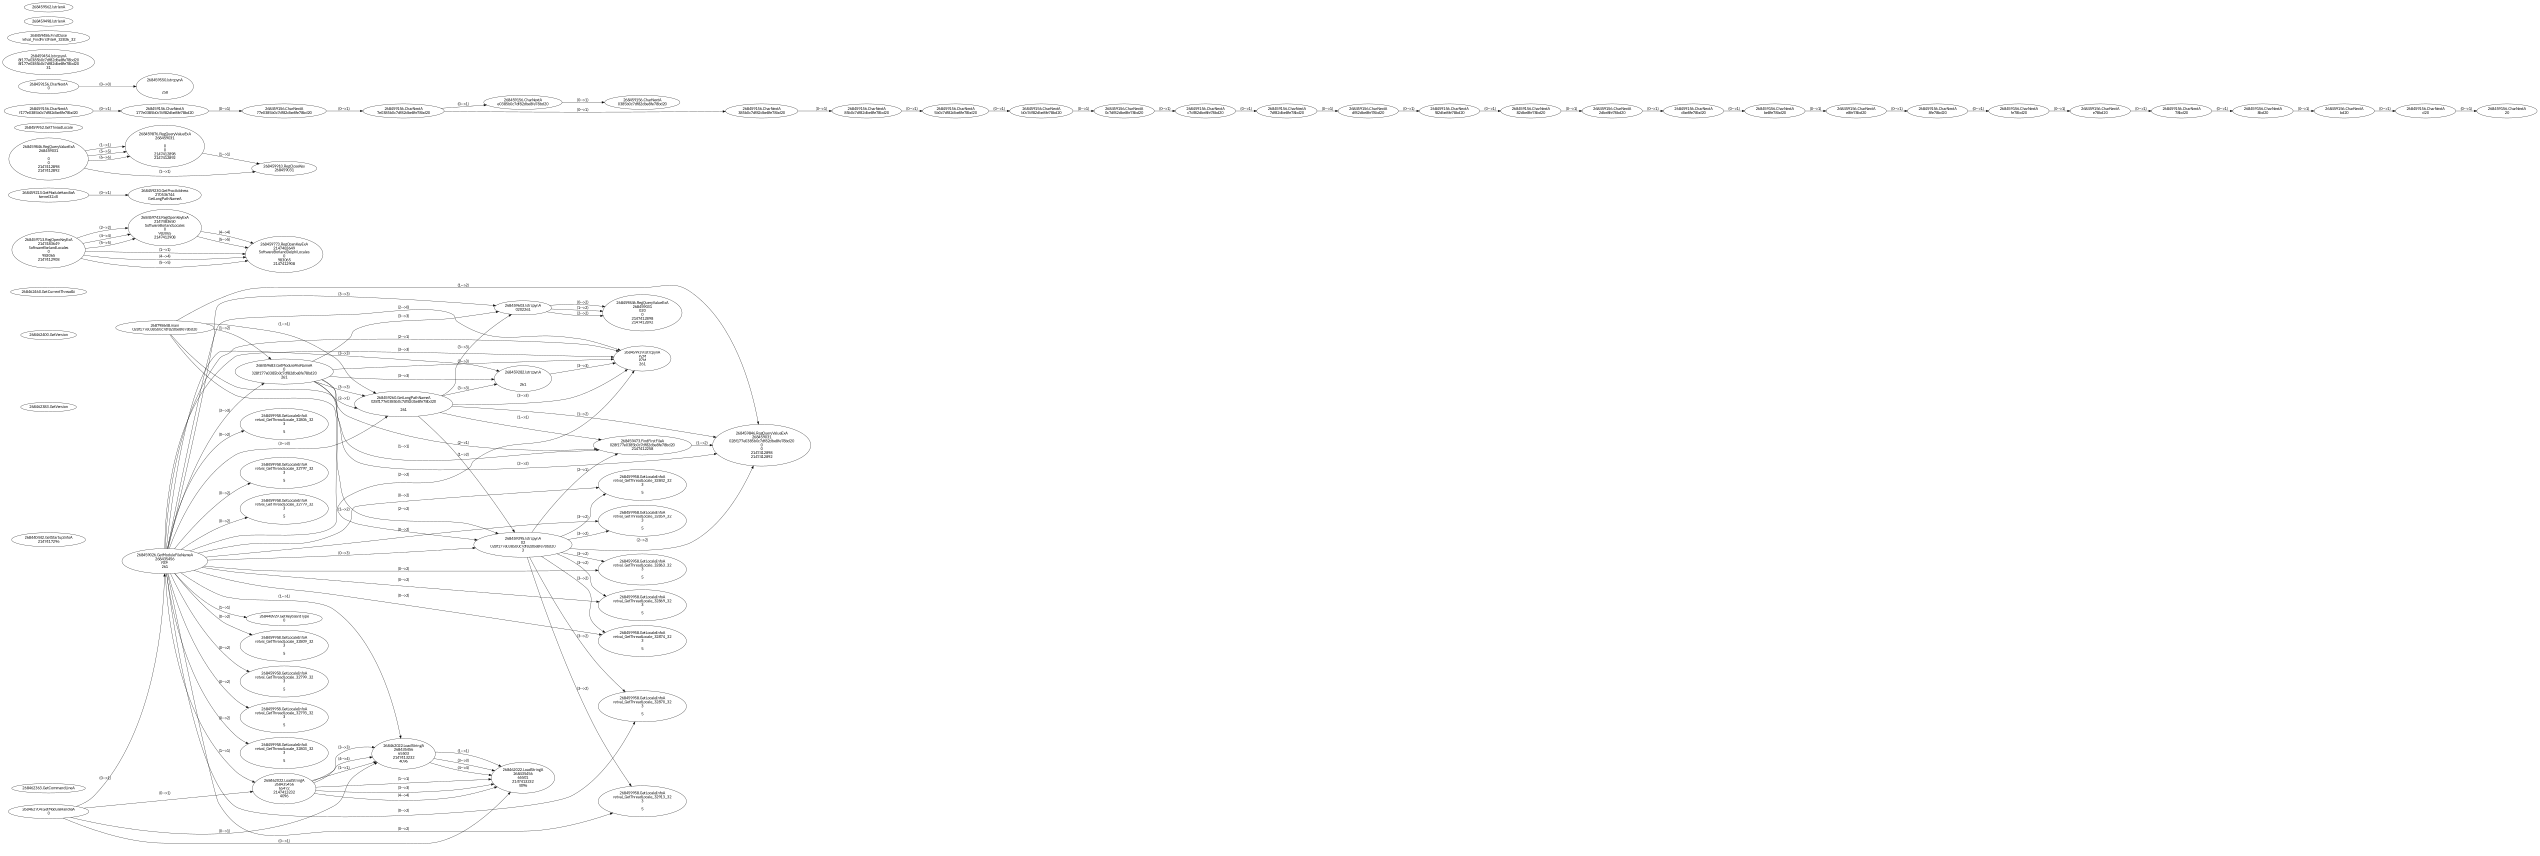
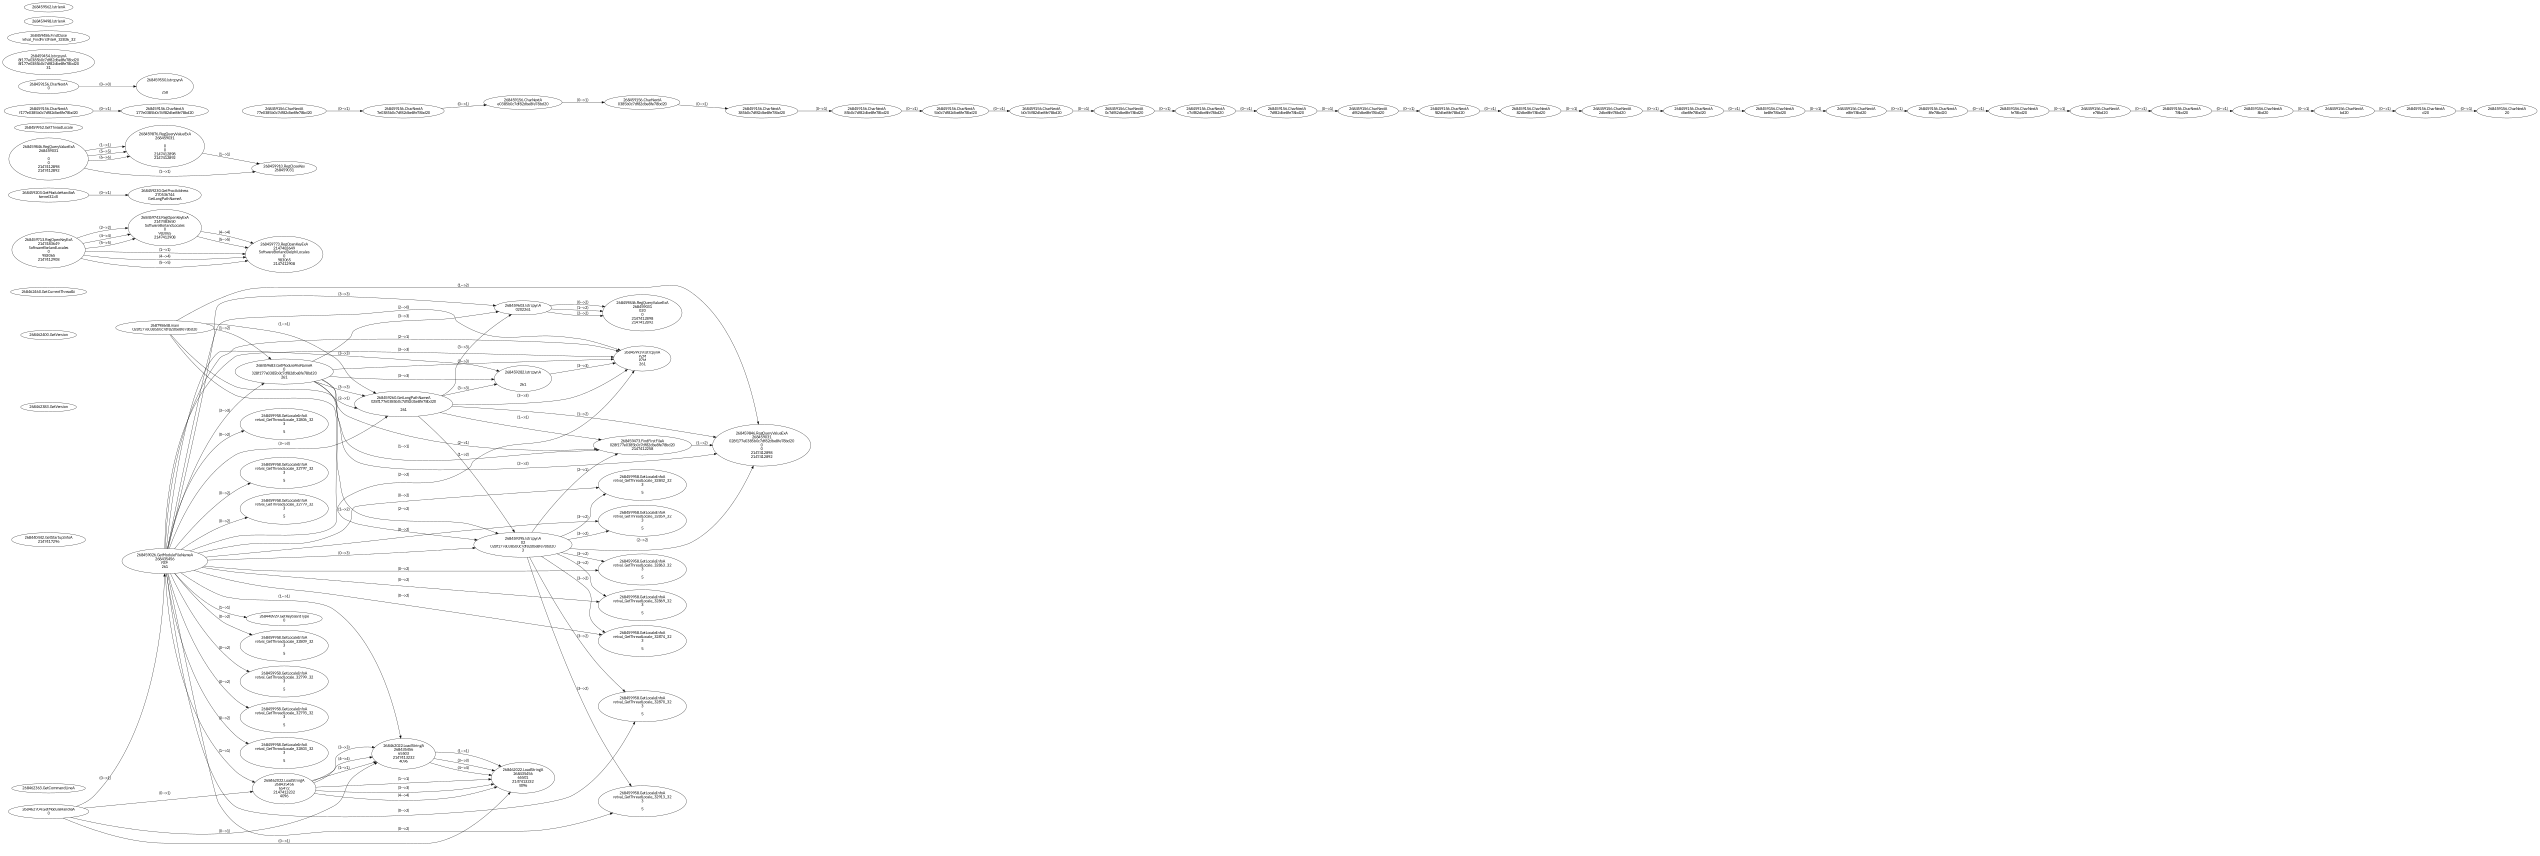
edge "268459156.CharNextA 177e0385b0c7df82dbe8fe78bd20" -> "268459156.CharNextA 77e0385b0c7df82dbe8fe78bd20": removed, label "(0-->1)"
edge "268459156.CharNextA 7e0385b0c7df82dbe8fe78bd20" -> "268459156.CharNextA 385b0c7df82dbe8fe78bd20": now "268459156.CharNextA 0385b0c7df82dbe8fe78bd20" -> "268459156.CharNextA 385b0c7df82dbe8fe78bd20"
node "268459213.GetModuleHandleA kernel32.dll": label "268459213.GetModuleHandleA kernel32.dll" -> "268459203.GetModuleHandleA kernel32.dll"
